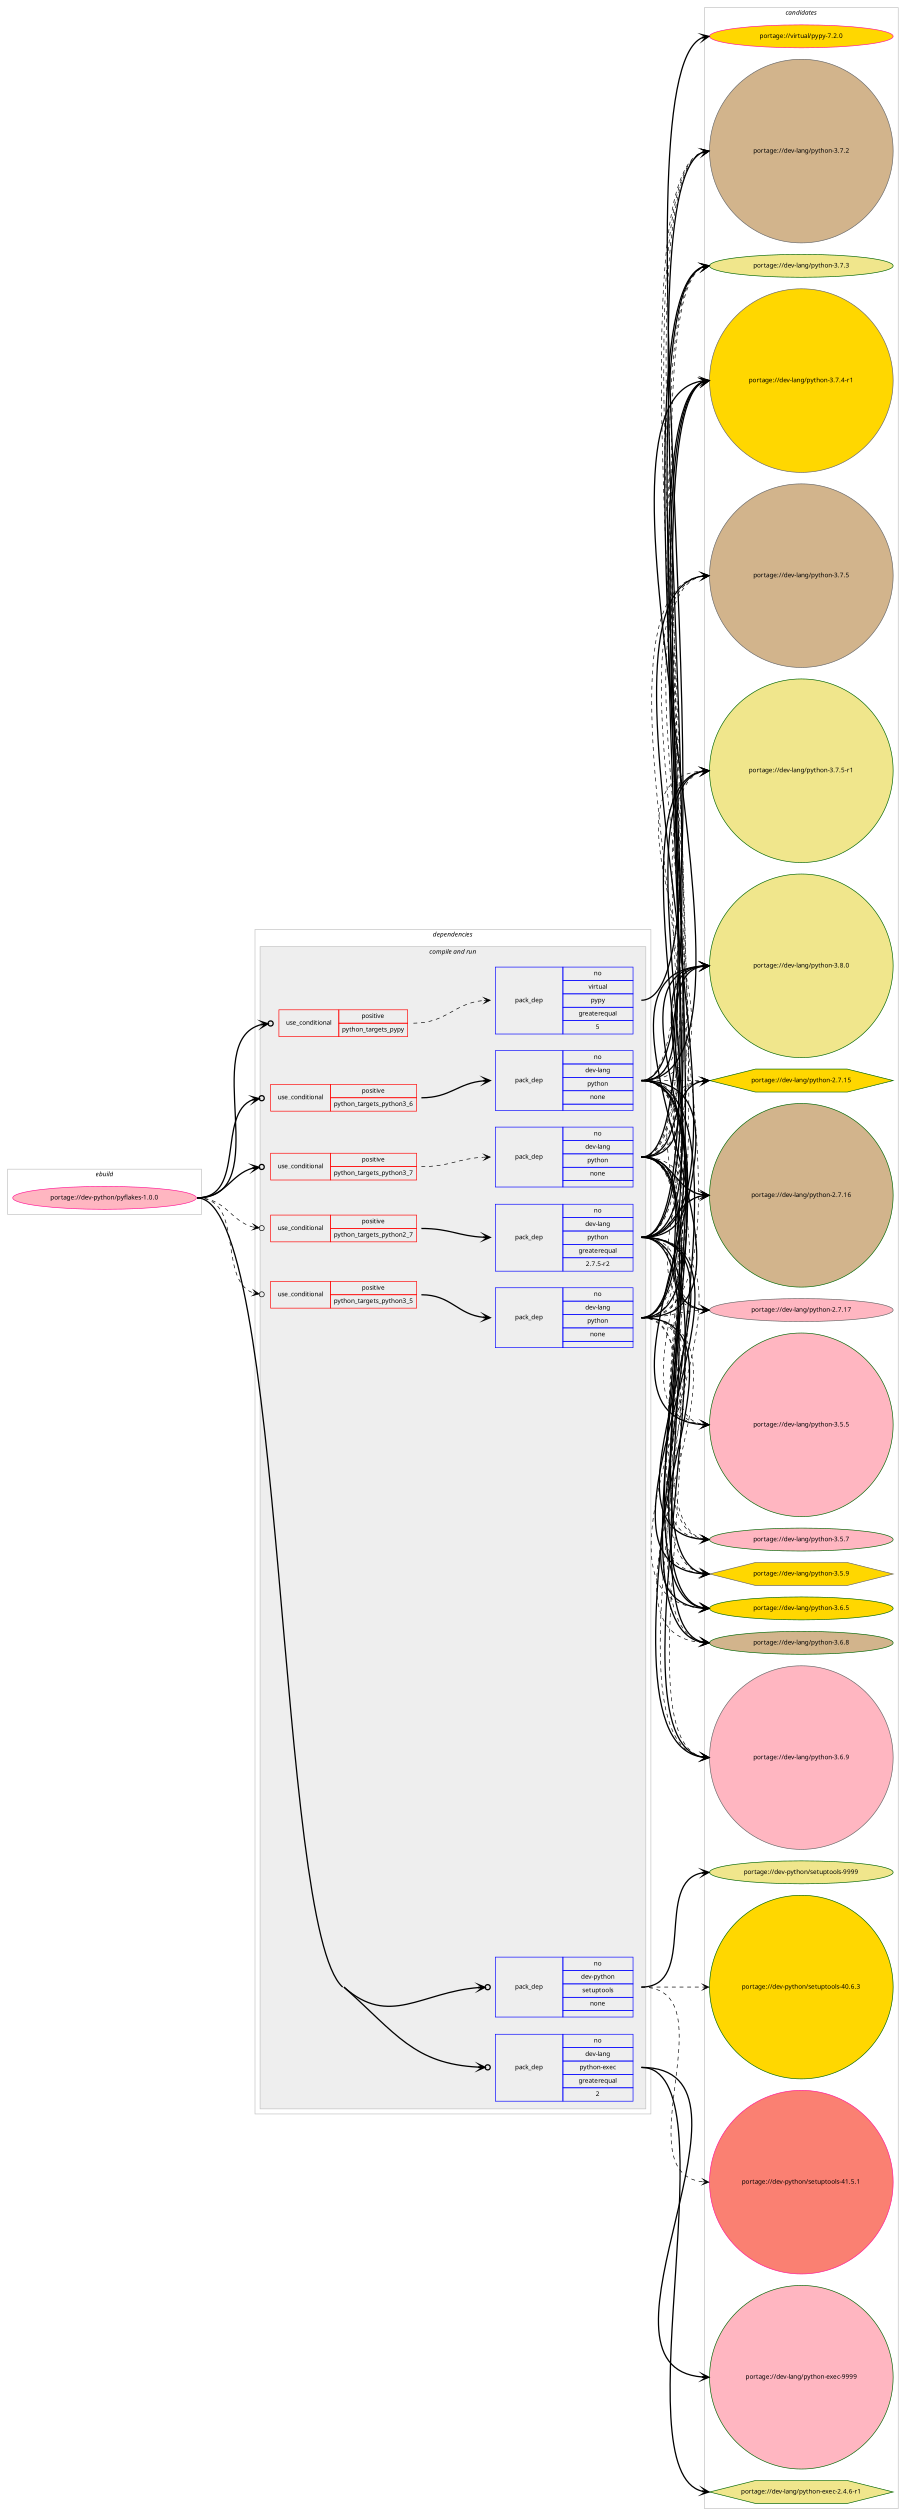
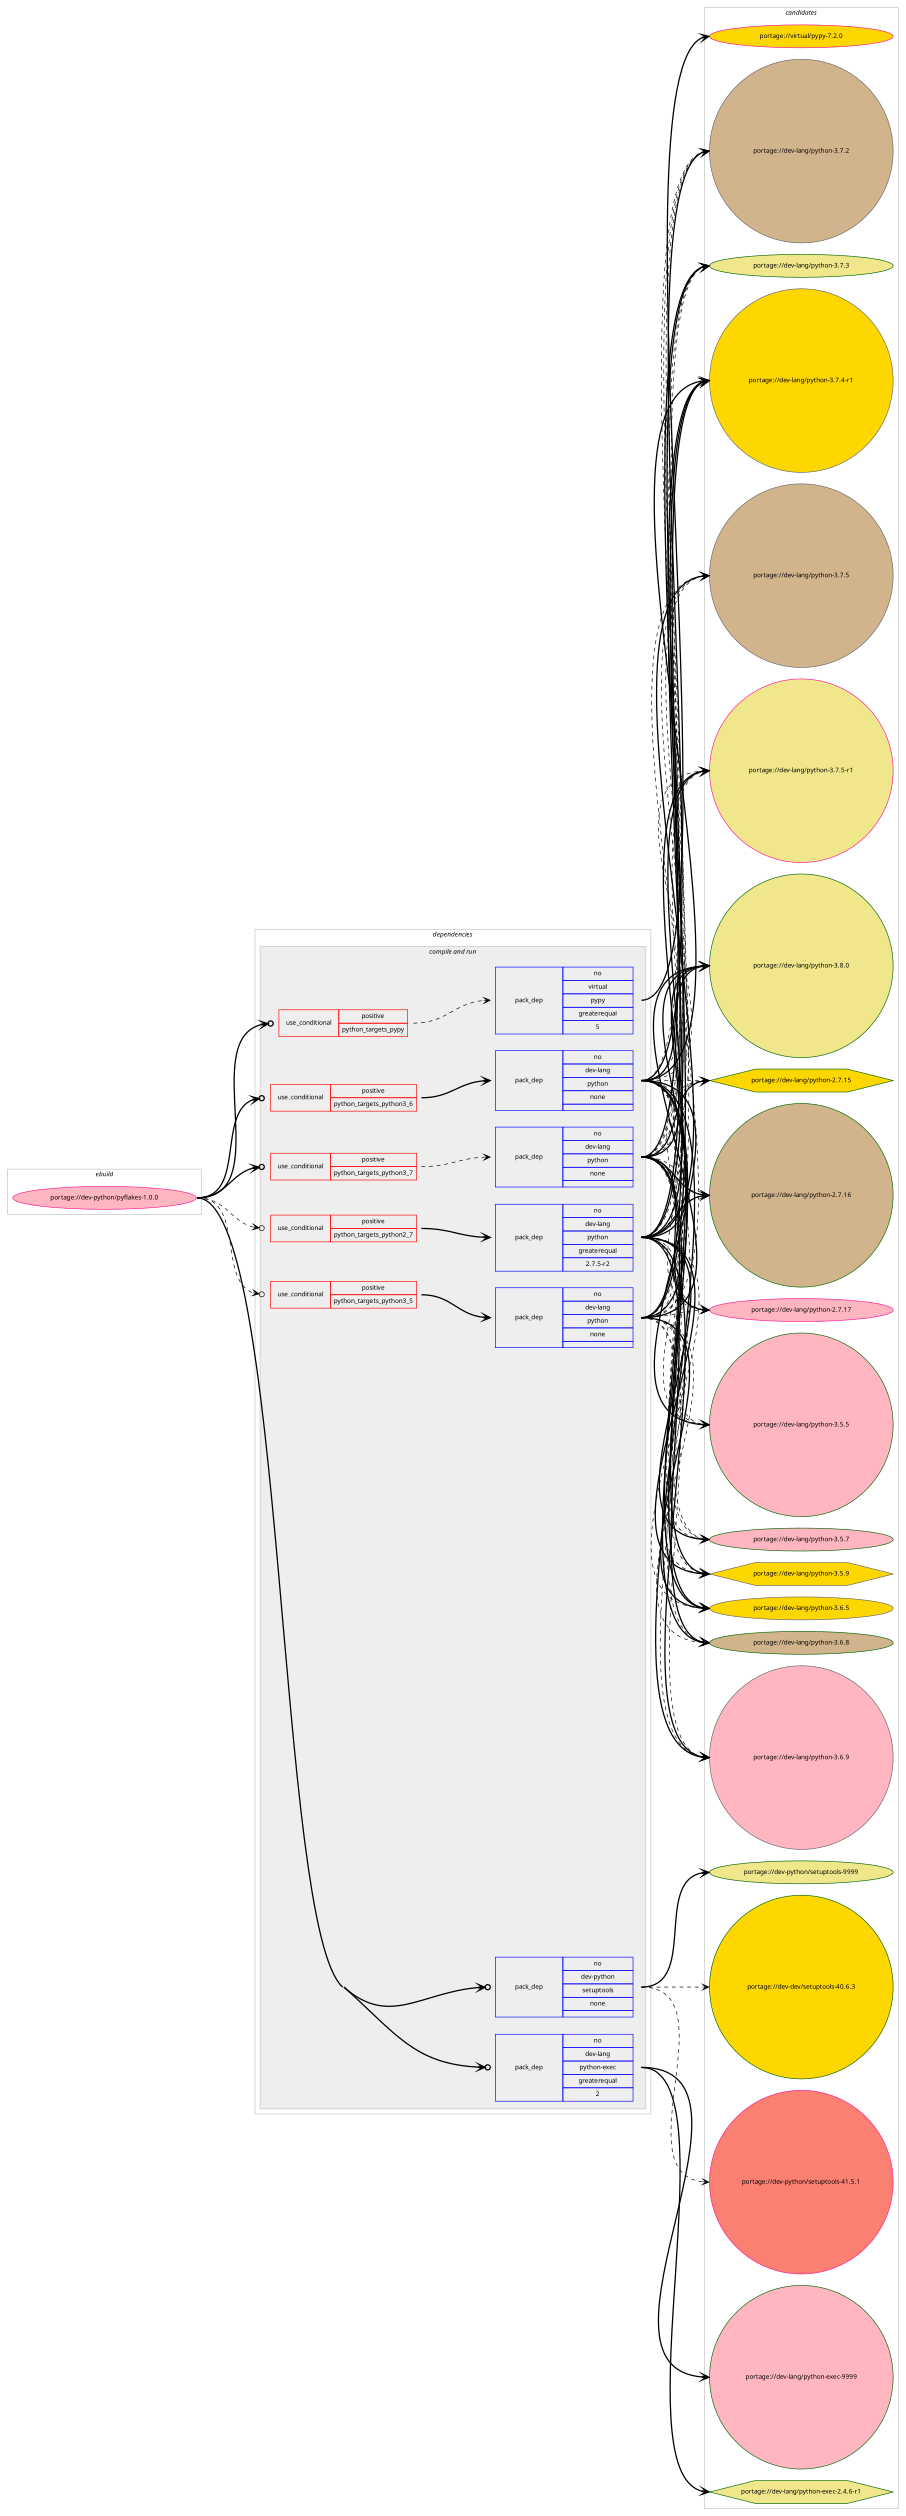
node "portage://dev-lang/python-3.7.5-r1": color darkgreen -> deeppink
node "portage://dev-lang/python-2.7.17": color gray40 -> deeppink
node "portage://dev-lang/python-3.6.5": color darkgreen -> gray40
node "portage://dev-python/setuptools-40.6.3": label "portage://dev-python/setuptools-40.6.3" -> "portage://dev-dev/setuptools-40.6.3"
